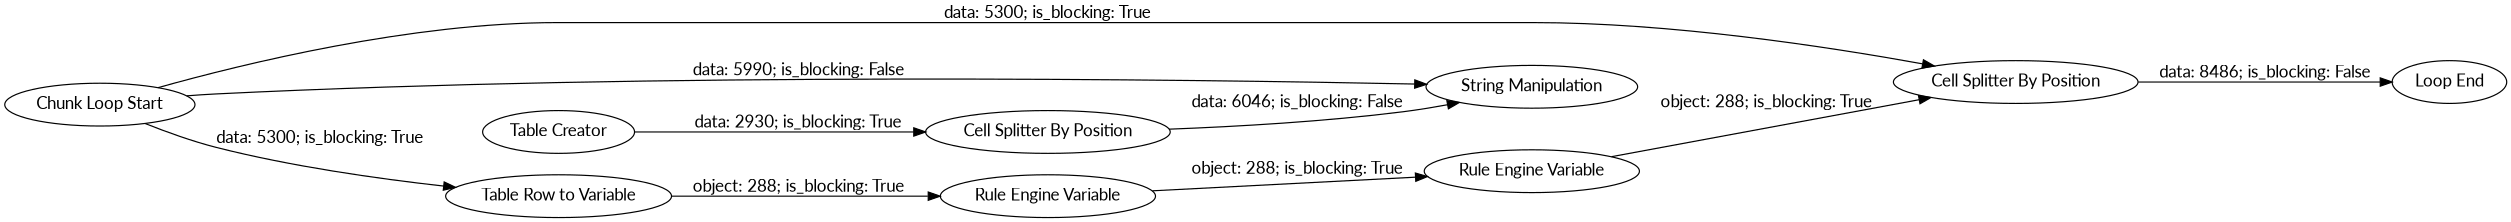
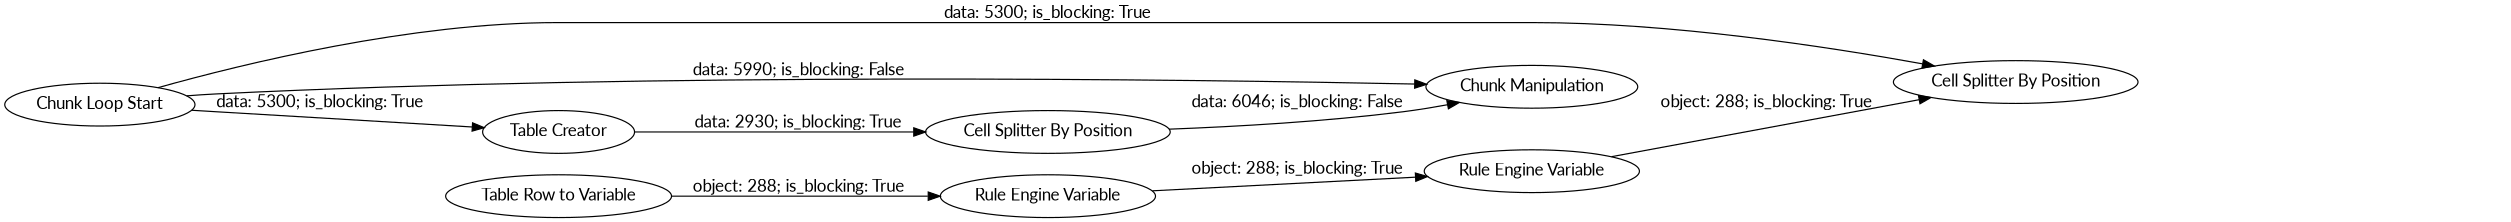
node "Loop End": removed
node "String Manipulation": label "String Manipulation" -> "Chunk Manipulation"
edge "Chunk Loop Start" -> "Table Row to Variable": now "Chunk Loop Start" -> "Table Creator"
